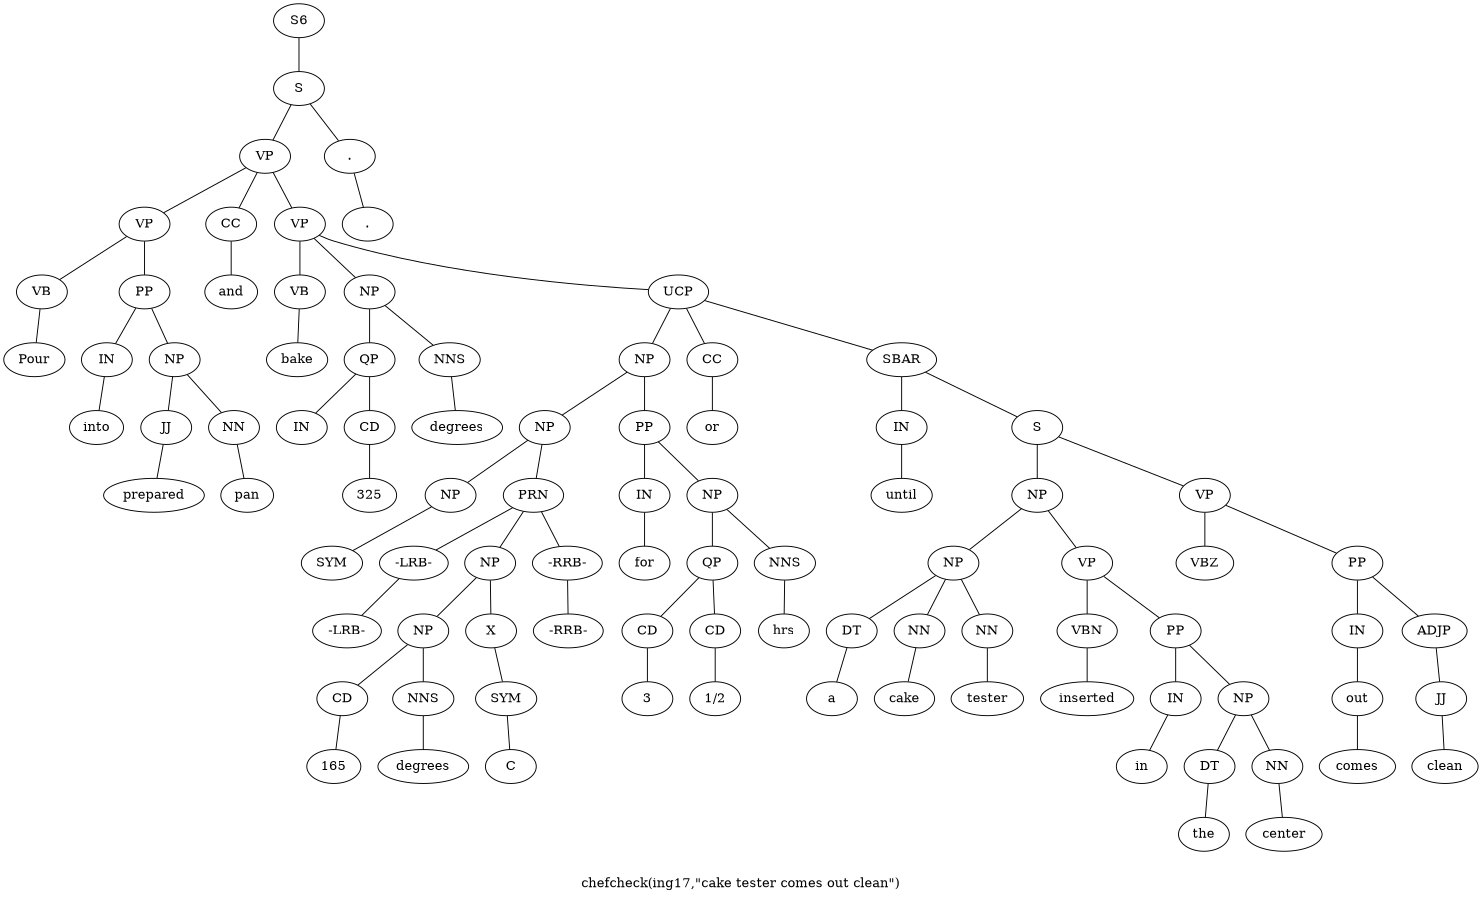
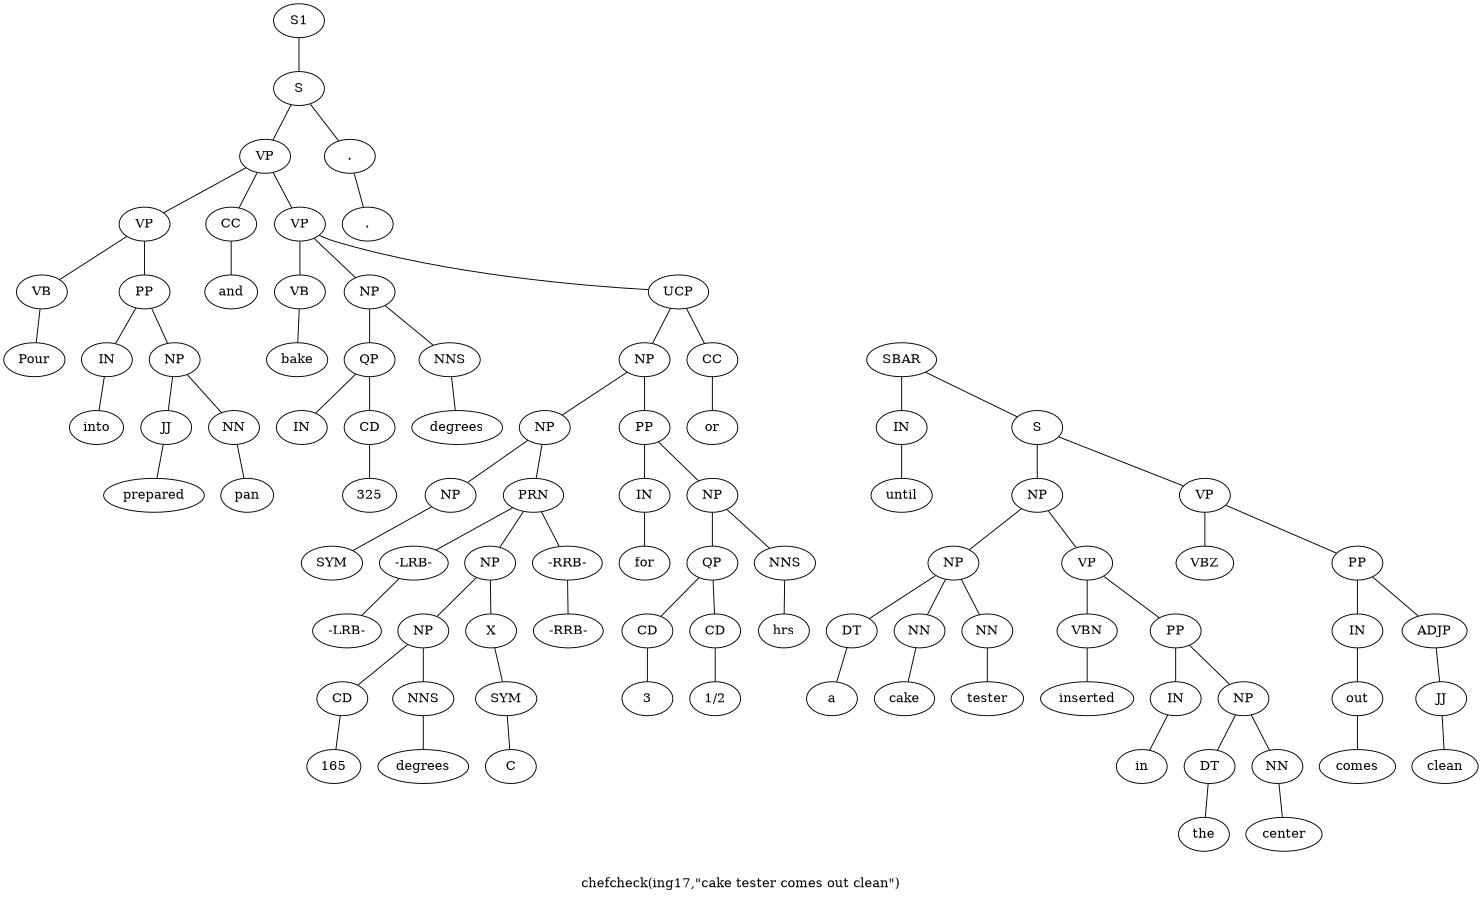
node "S6": label "S6" -> "S1"
edge "UCP" -- "SBAR": removed
